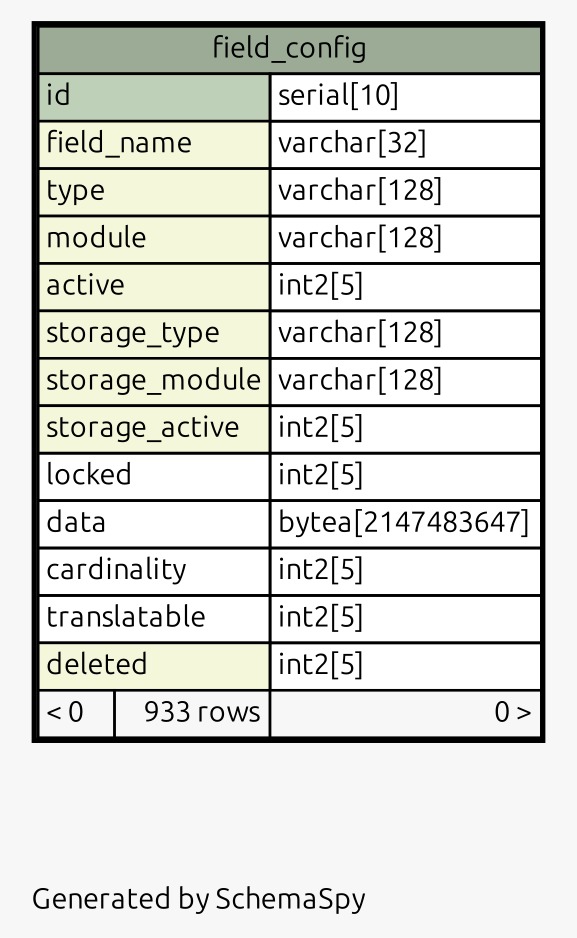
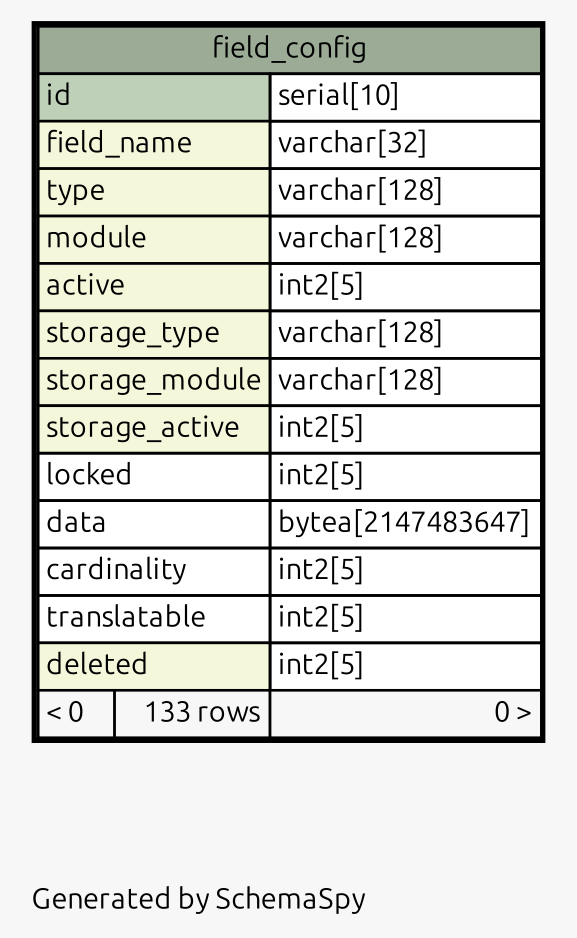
node "field_config": text "933 rows" -> "133 rows"
